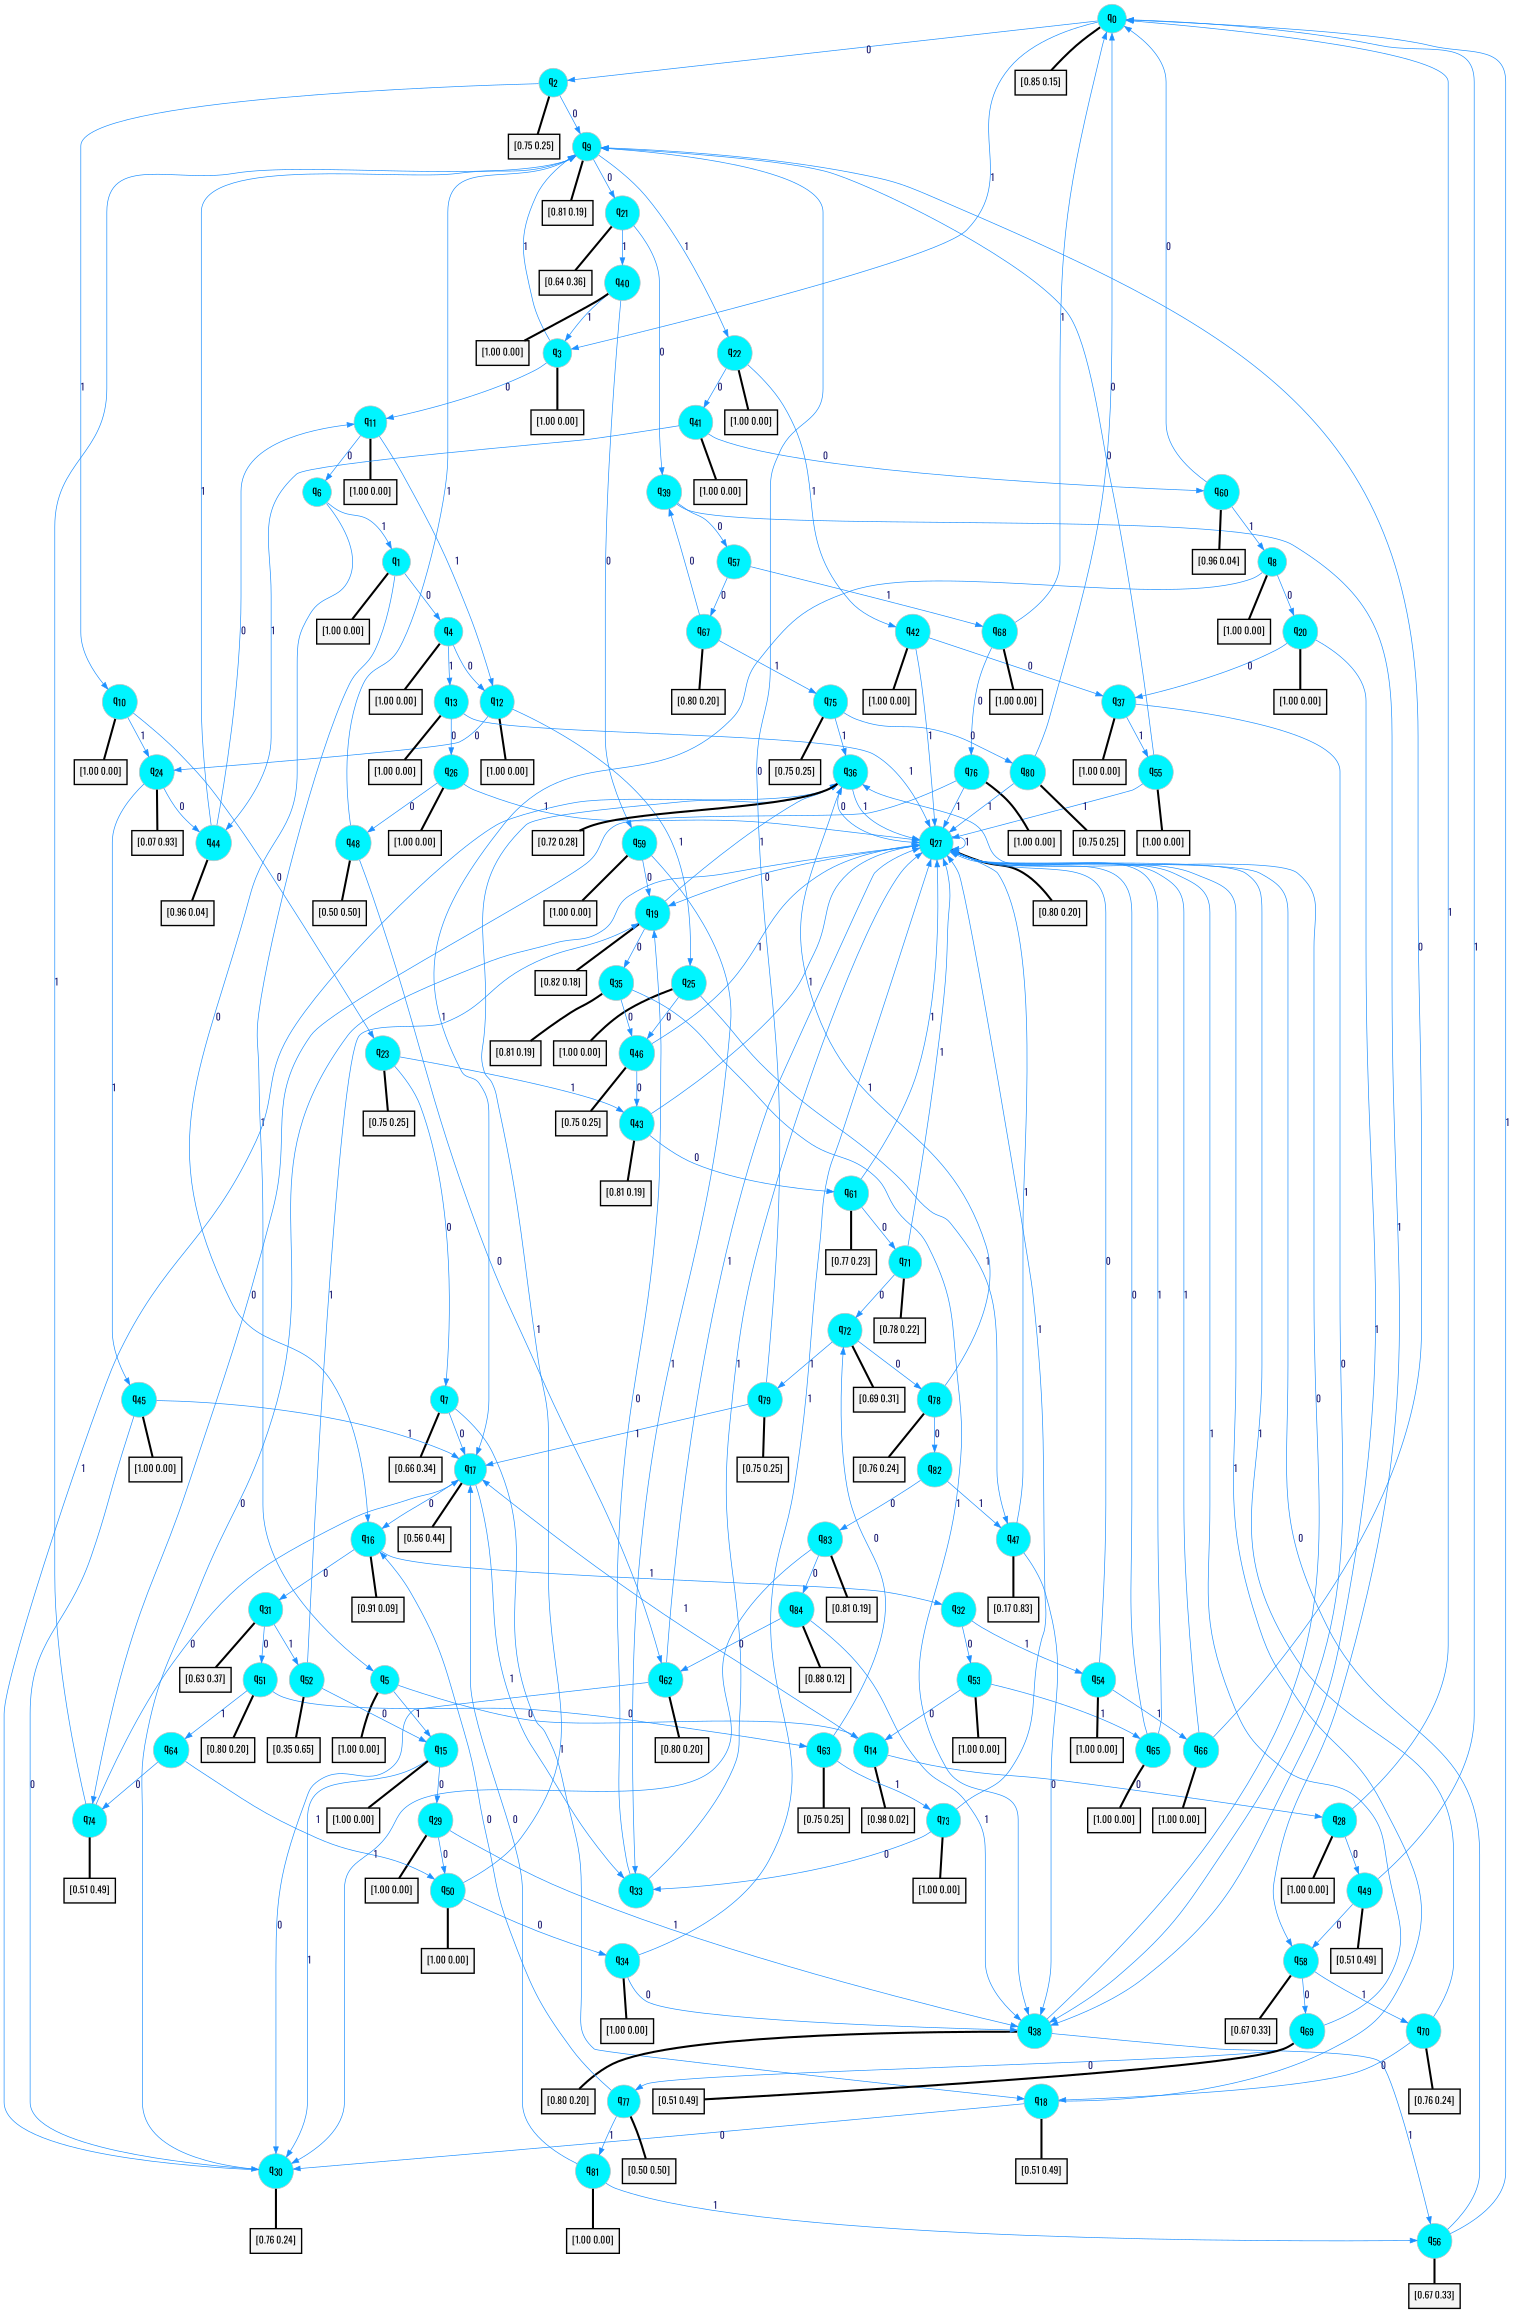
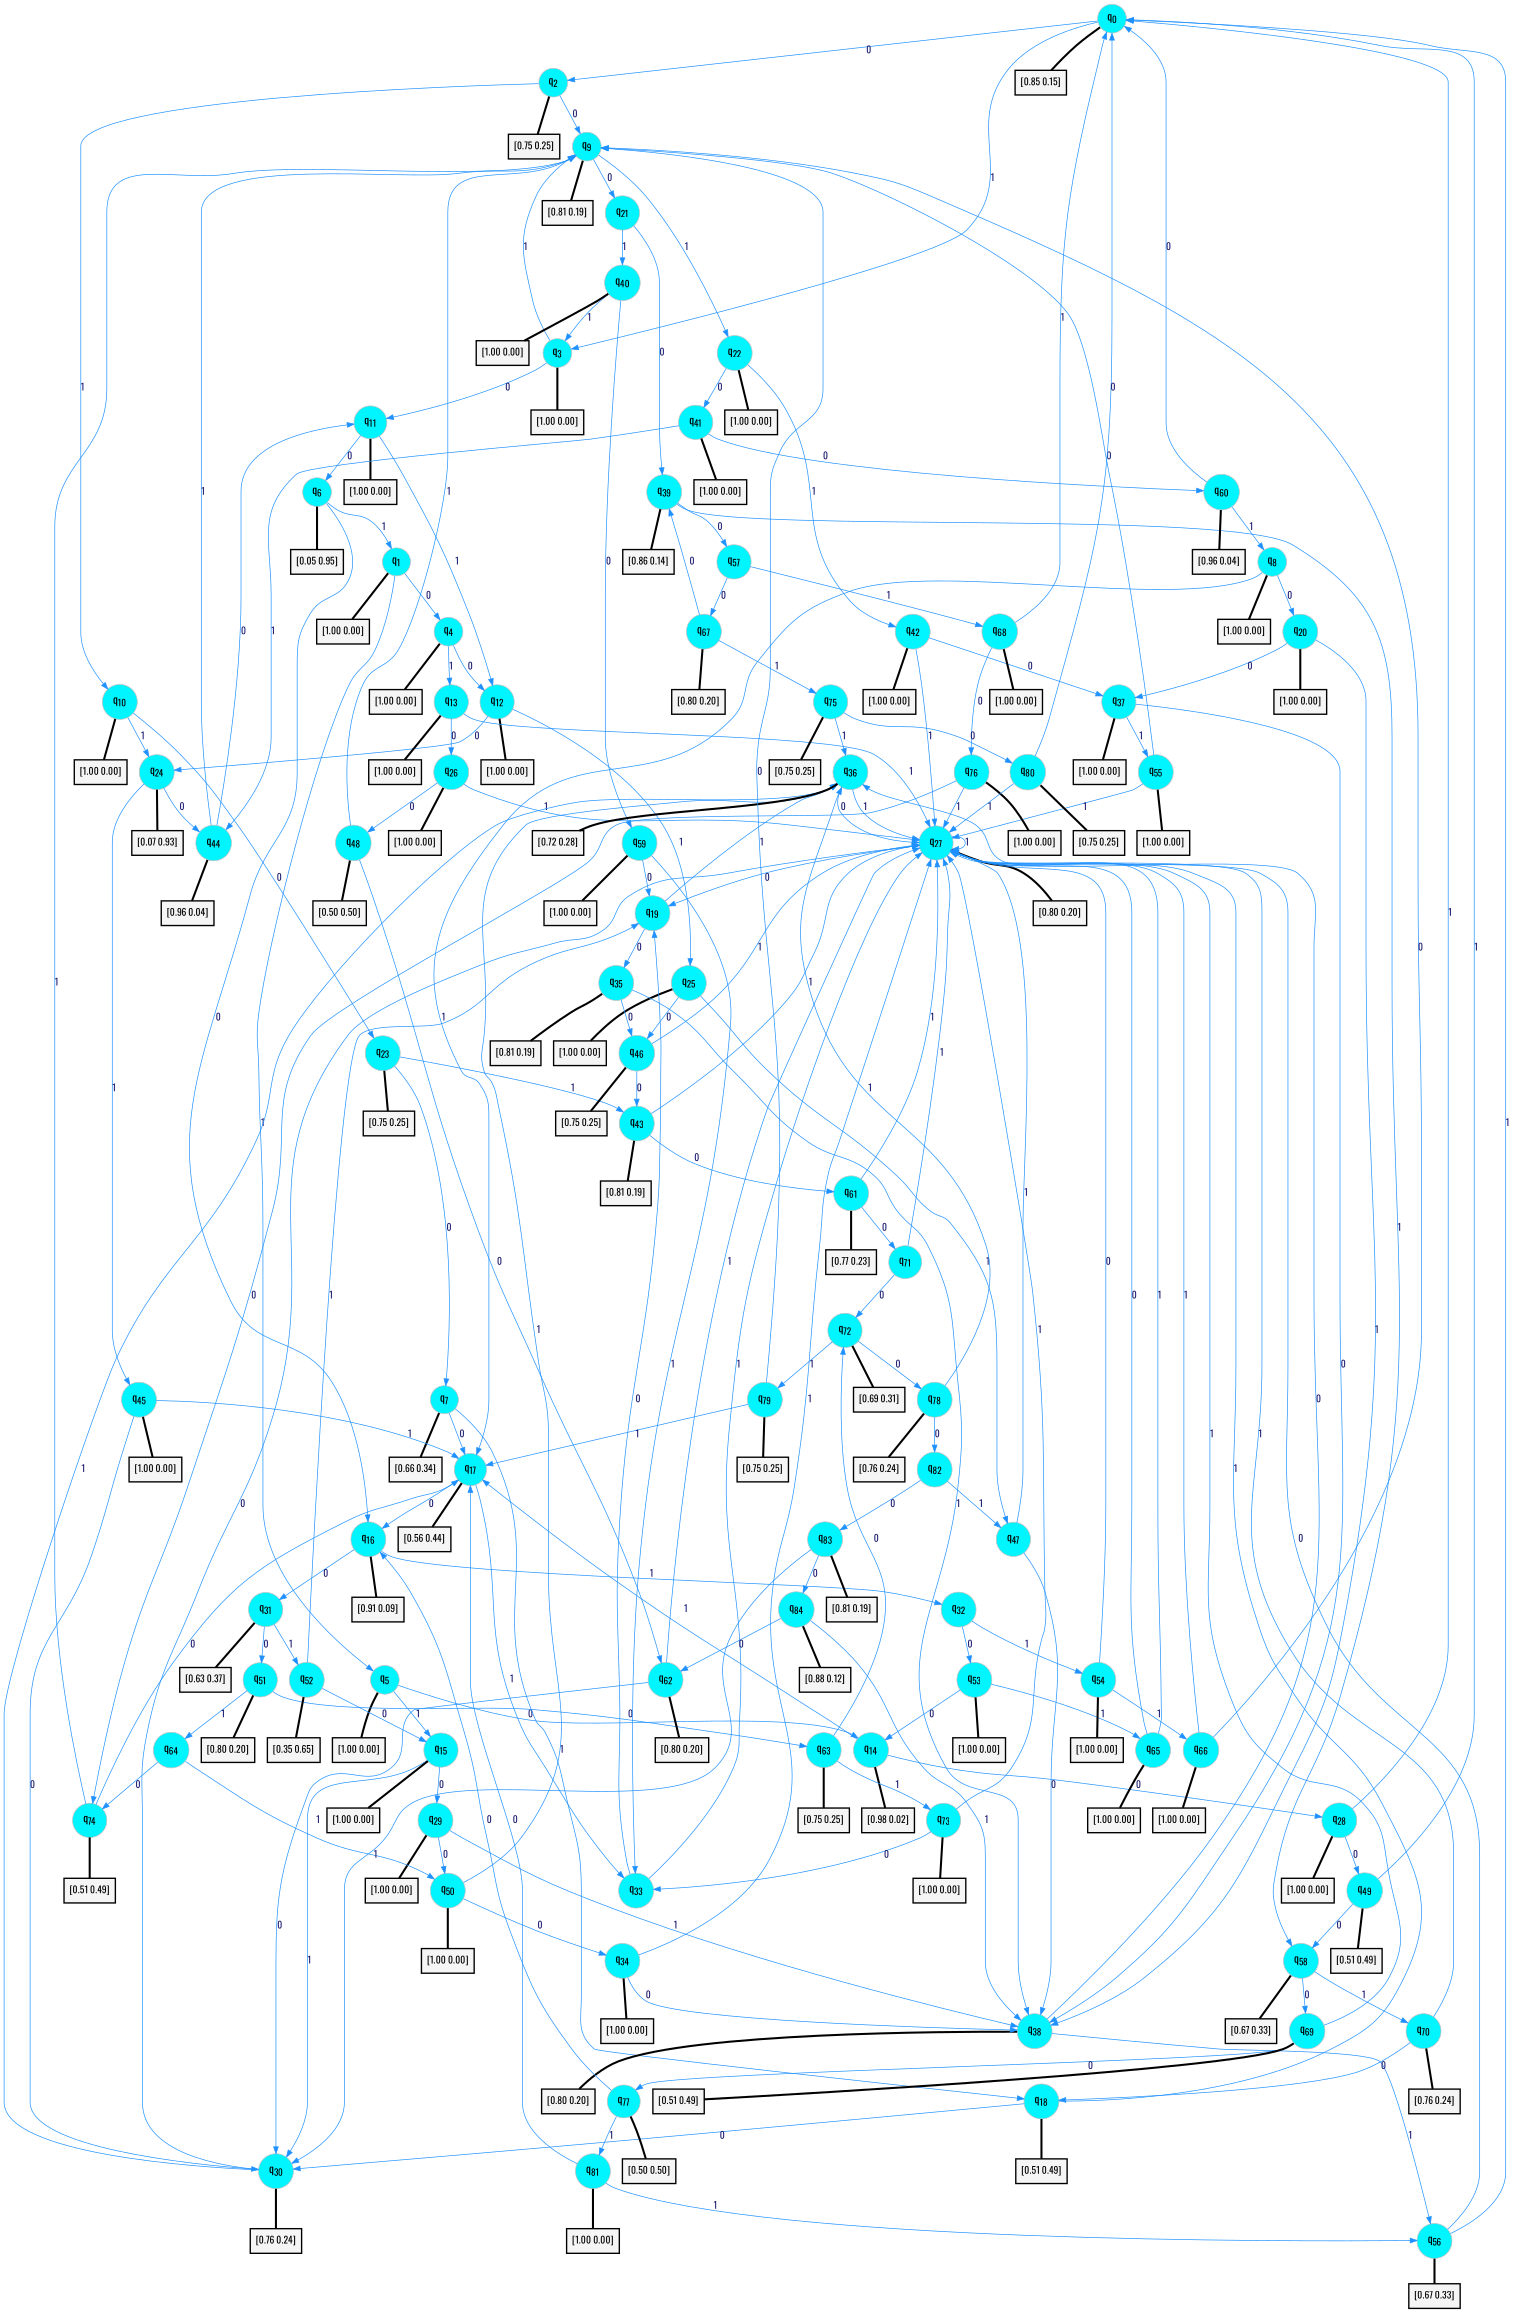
node "[0.64 0.36]": removed
node "[0.05 0.95]": added
node "[0.86 0.14]": added
node "[0.82 0.18]": removed
node "[0.78 0.22]": removed
node "[0.17 0.83]": removed
